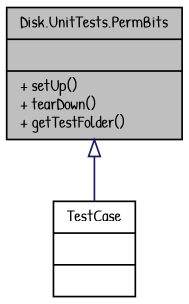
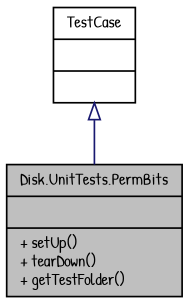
edge "TestCase" -> "Disk.UnitTests.PermBits": reversed
